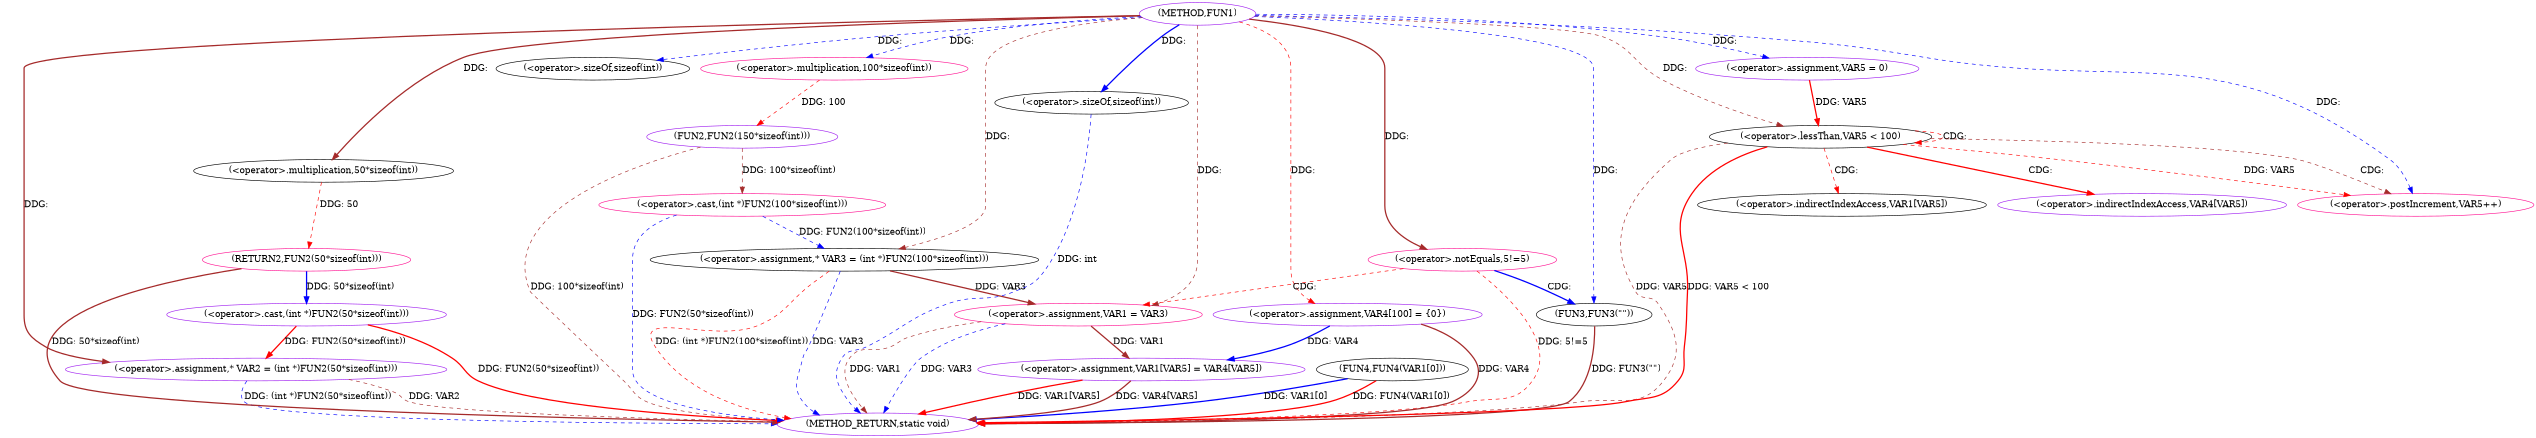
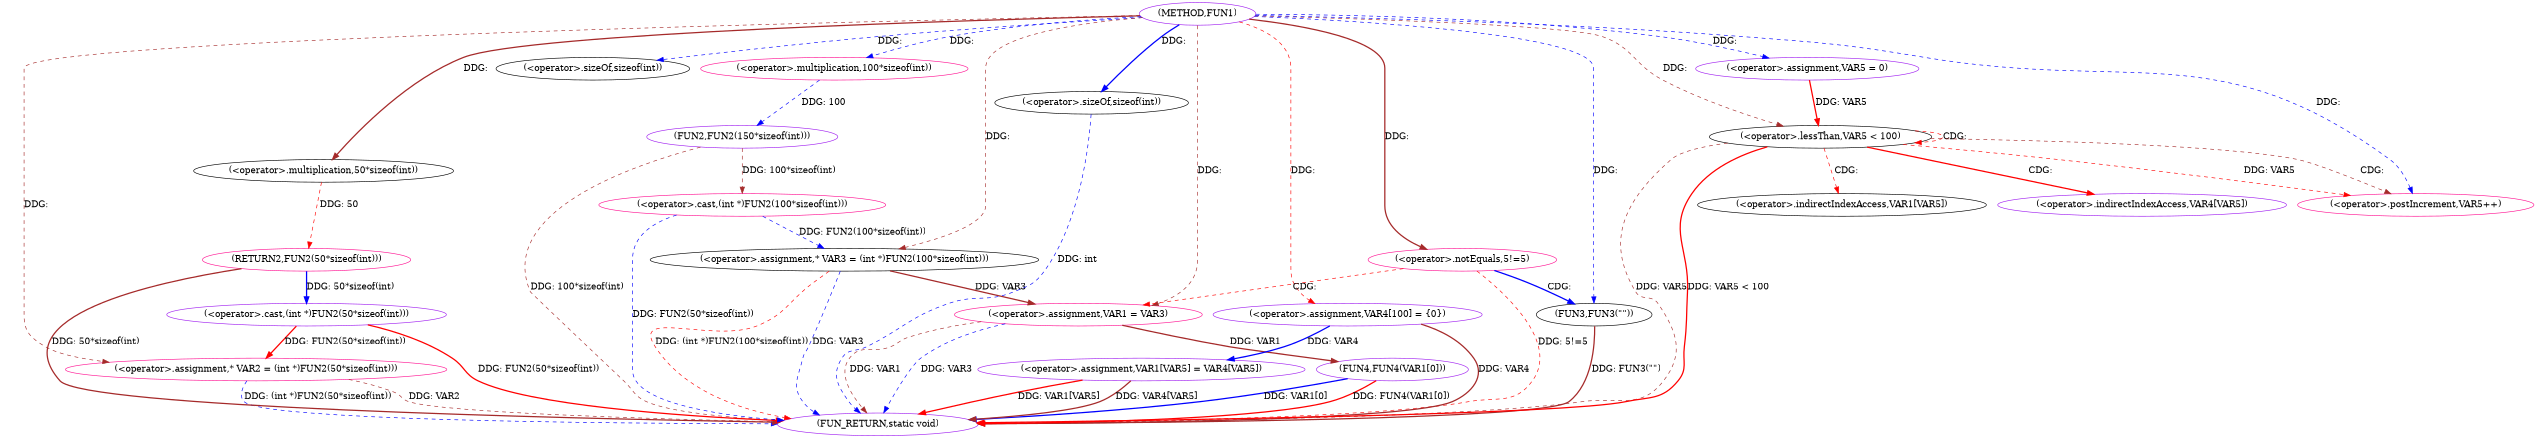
edge "(METHOD,FUN1)" -> "(<operator>.assignment,* VAR2 = (int *)FUN2(50*sizeof(int)))": style bold -> dashed
edge "(<operator>.multiplication,100*sizeof(int))" -> "(FUN2,FUN2(150*sizeof(int)))": color red -> blue
edge "(<operator>.assignment,VAR1 = VAR3)" -> "(<operator>.assignment,VAR1[VAR5] = VAR4[VAR5])": now "(<operator>.assignment,VAR1 = VAR3)" -> "(FUN4,FUN4(VAR1[0]))"
node "(<operator>.assignment,* VAR2 = (int *)FUN2(50*sizeof(int)))": color purple -> deeppink
node "(FUN4,FUN4(VAR1[0]))": color black -> purple
node "(METHOD_RETURN,static void)": label "(METHOD_RETURN,static void)" -> "(FUN_RETURN,static void)"
